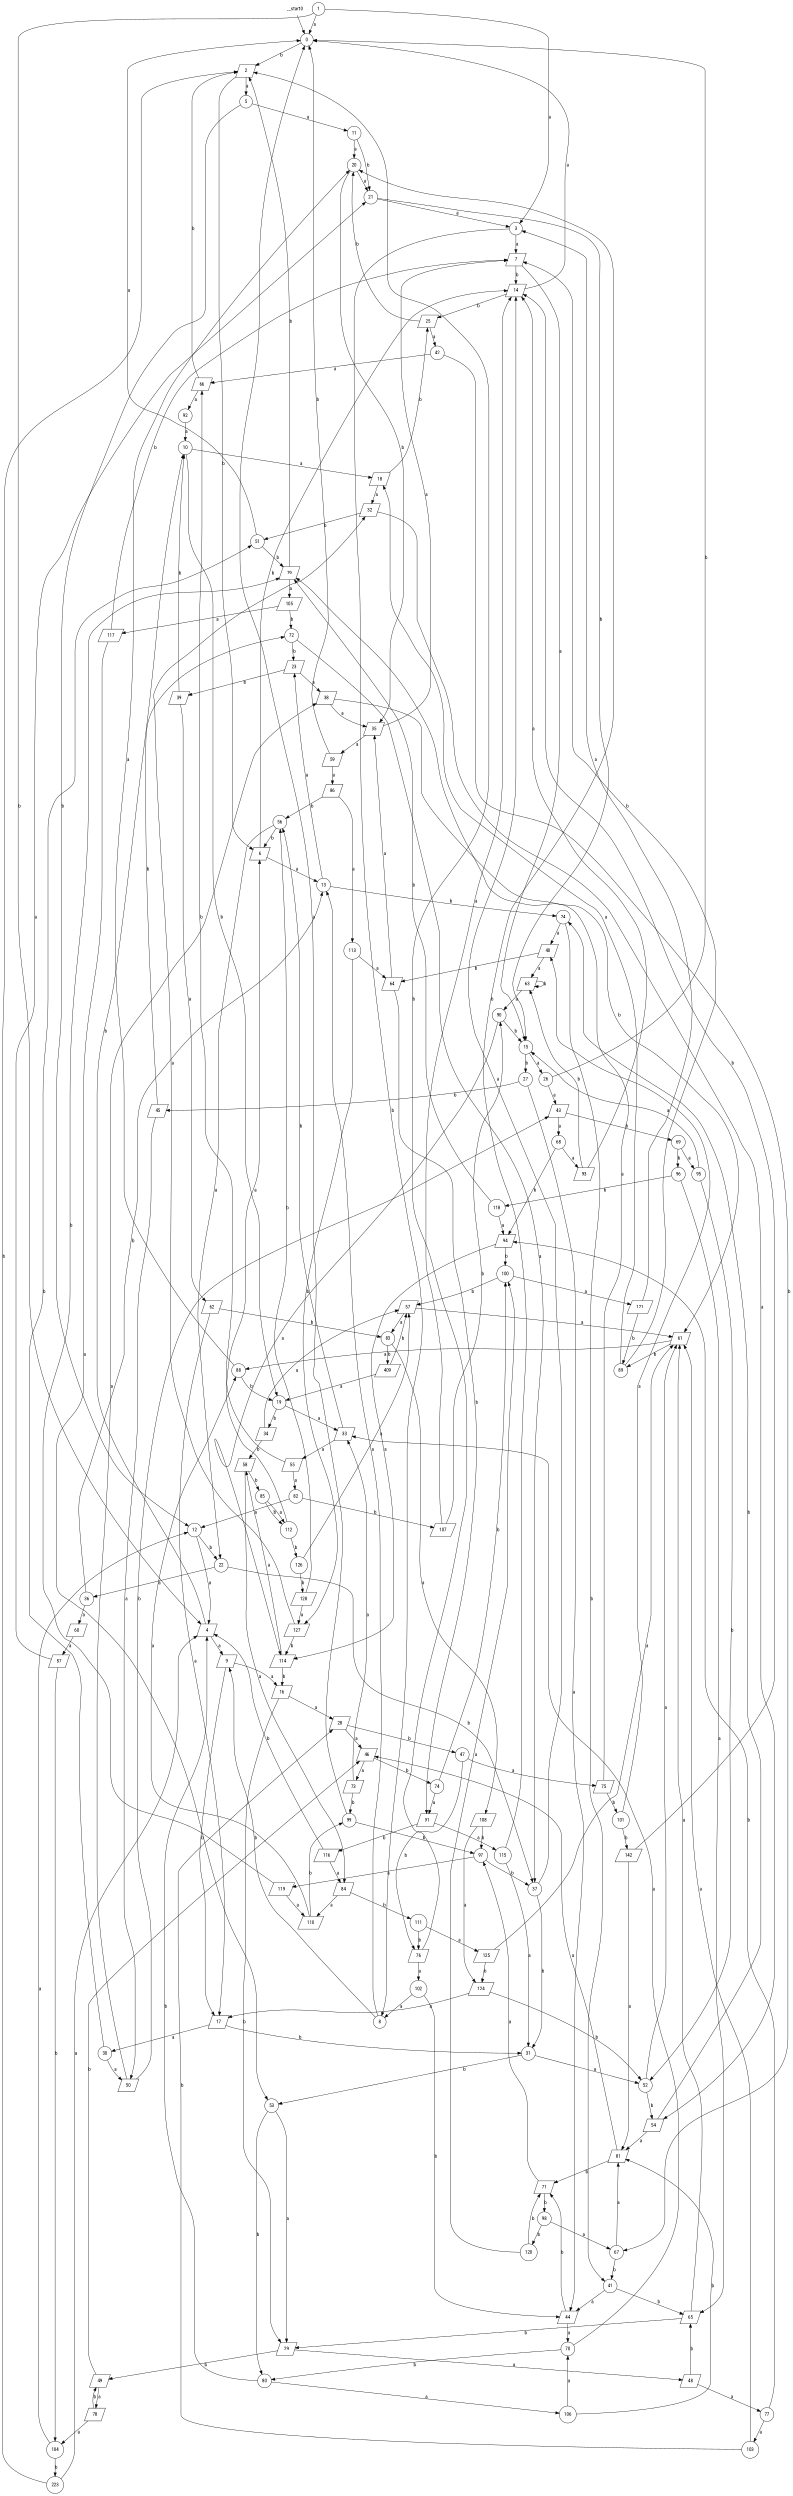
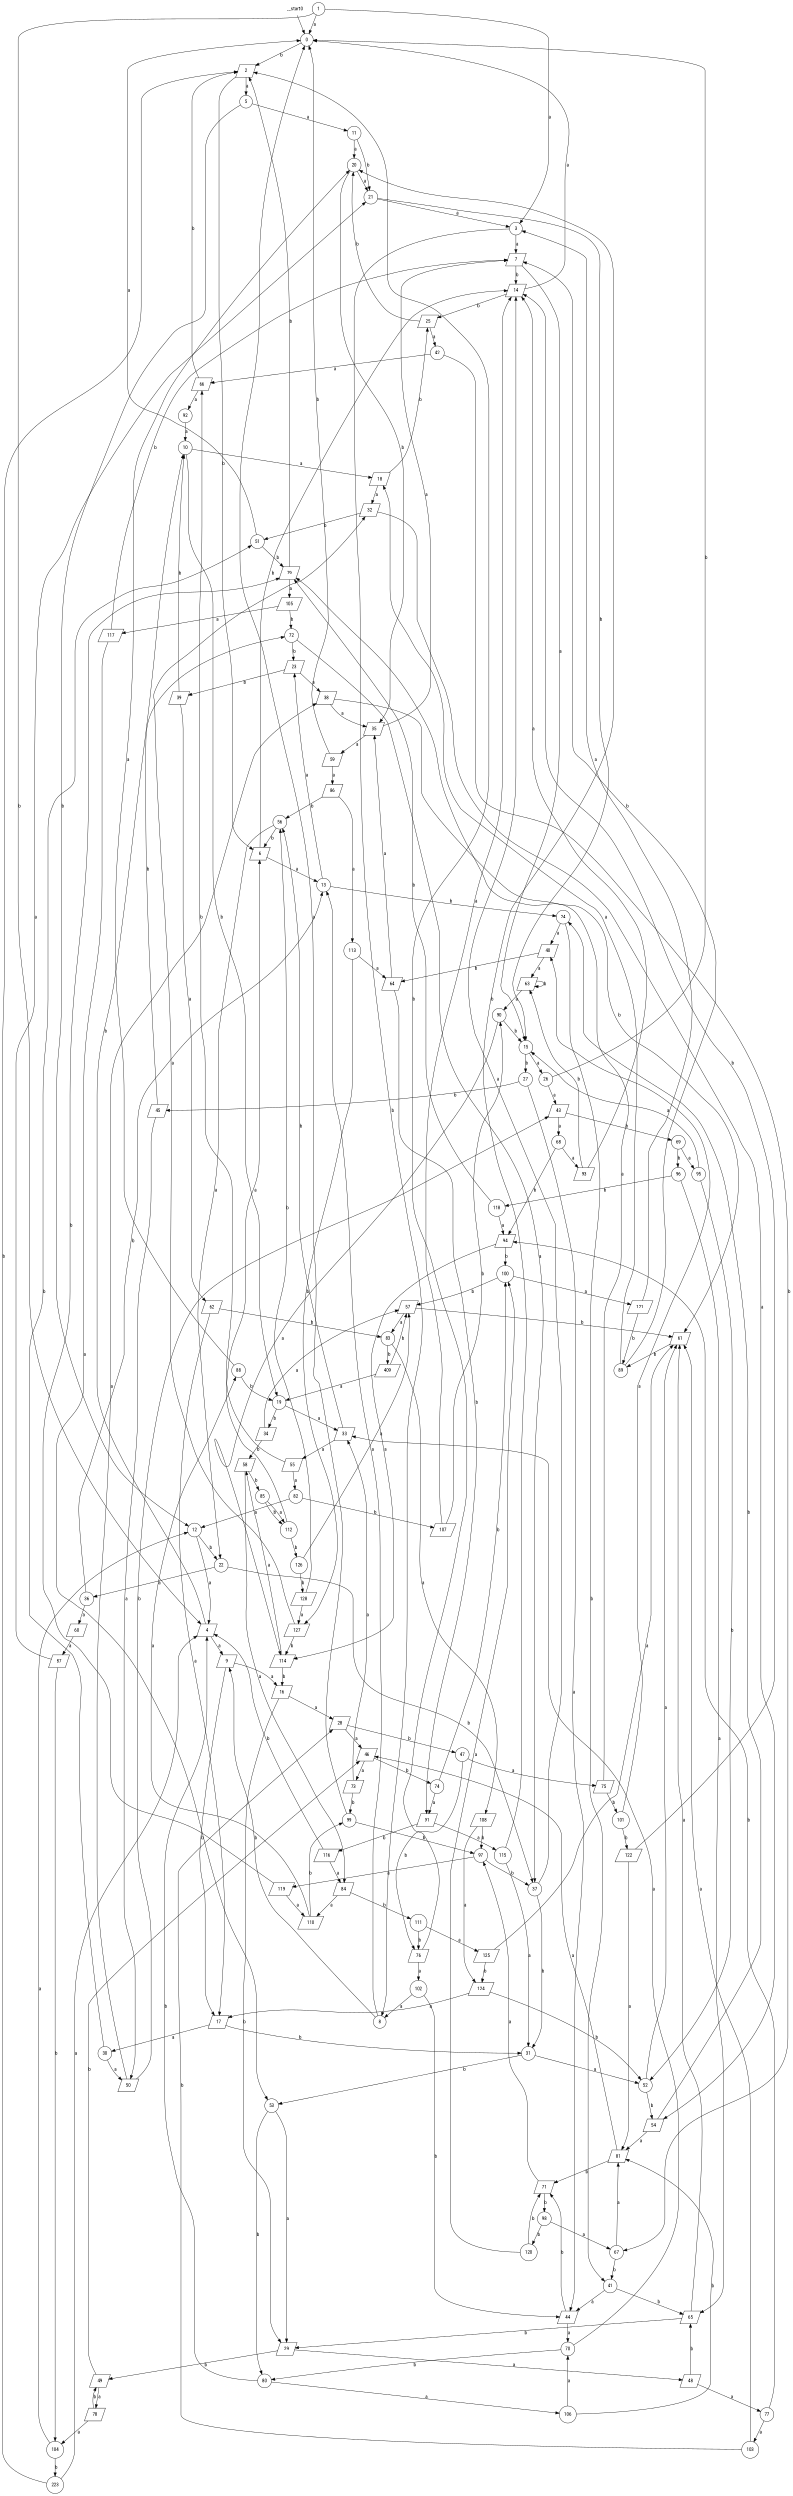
edge "57" -> "61": label "a" -> "b"
edge "61" -> "88": removed, label "a"
node "142": label "142" -> "122"
